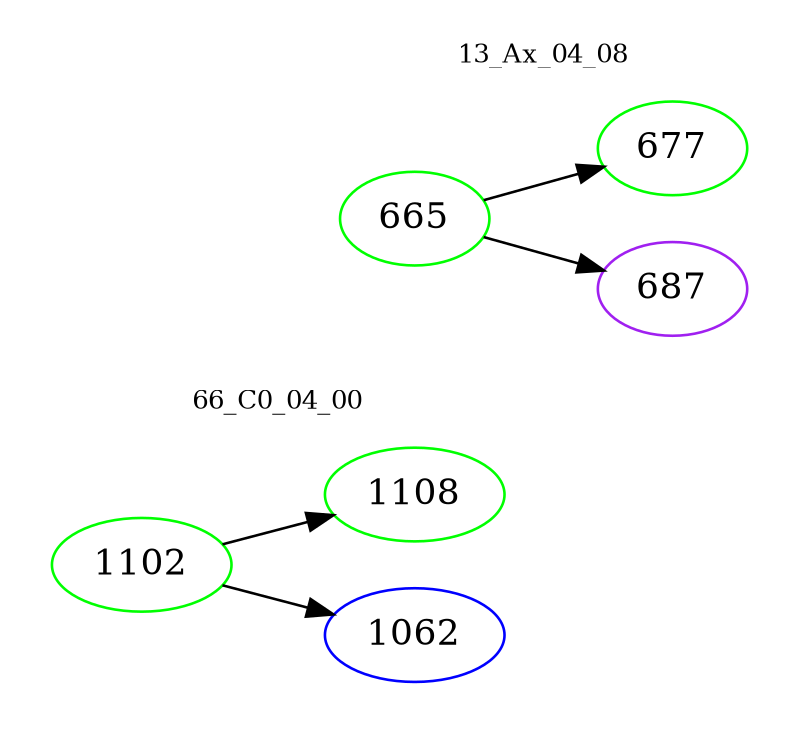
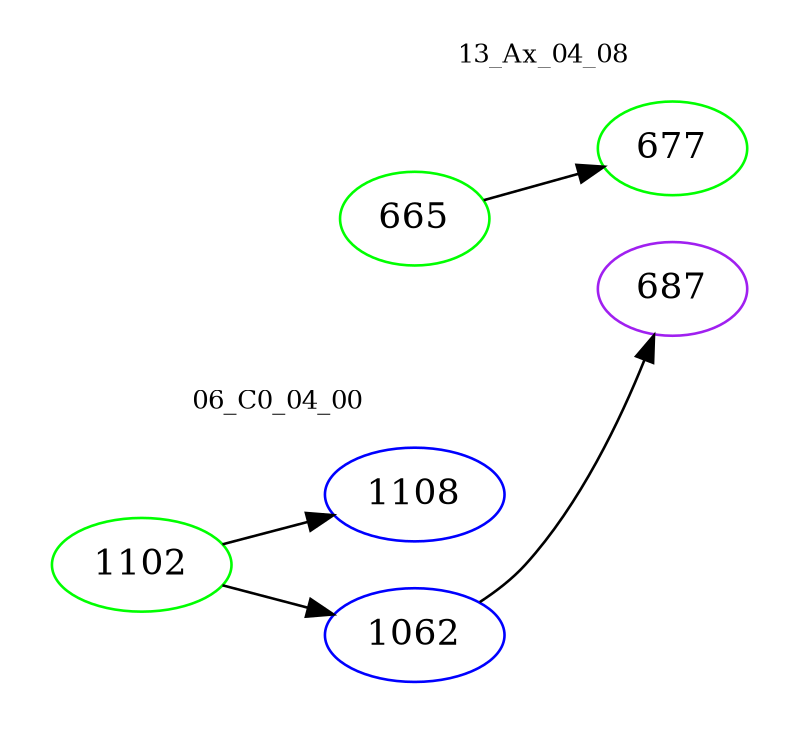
edge "665" -> "687": now "1062" -> "687"
cluster "66_C0_04_00": label "66_C0_04_00" -> "06_C0_04_00"
node "1108": color green -> blue
